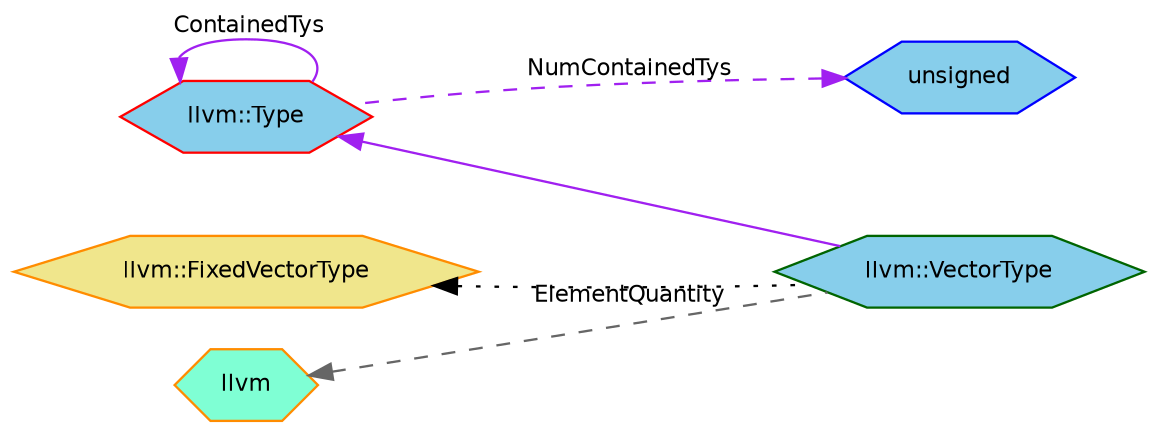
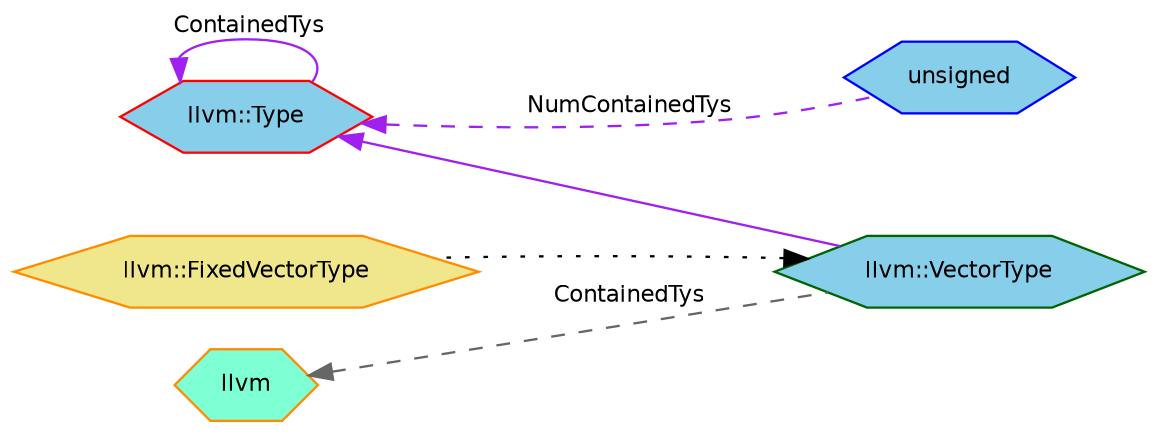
edge "llvm::Type" -> "unsigned": reversed
edge "llvm::VectorType" -> "llvm::FixedVectorType": reversed
edge "llvm::VectorType" -> "llvm": label " ElementQuantity" -> " ContainedTys"
